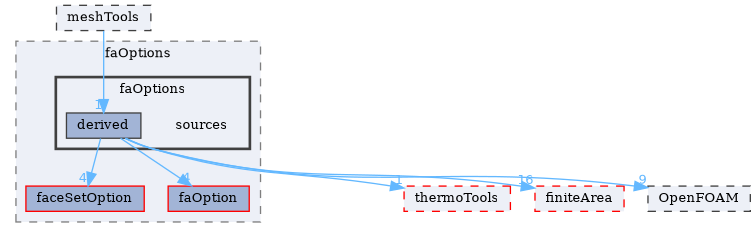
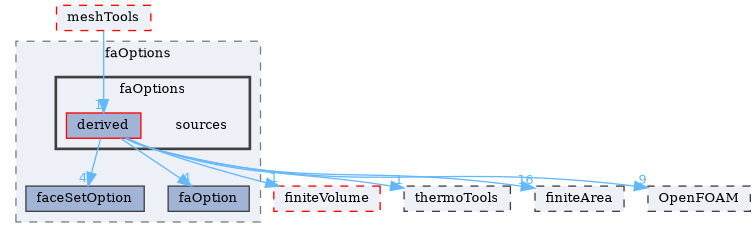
node "meshTools": color grey25 -> red
node "derived": color grey25 -> red
node "faceSetOption": color red -> grey25
node "faOption": color red -> grey25
node "finiteVolume": added
node "thermoTools": color red -> grey25
node "finiteArea": color red -> grey25
